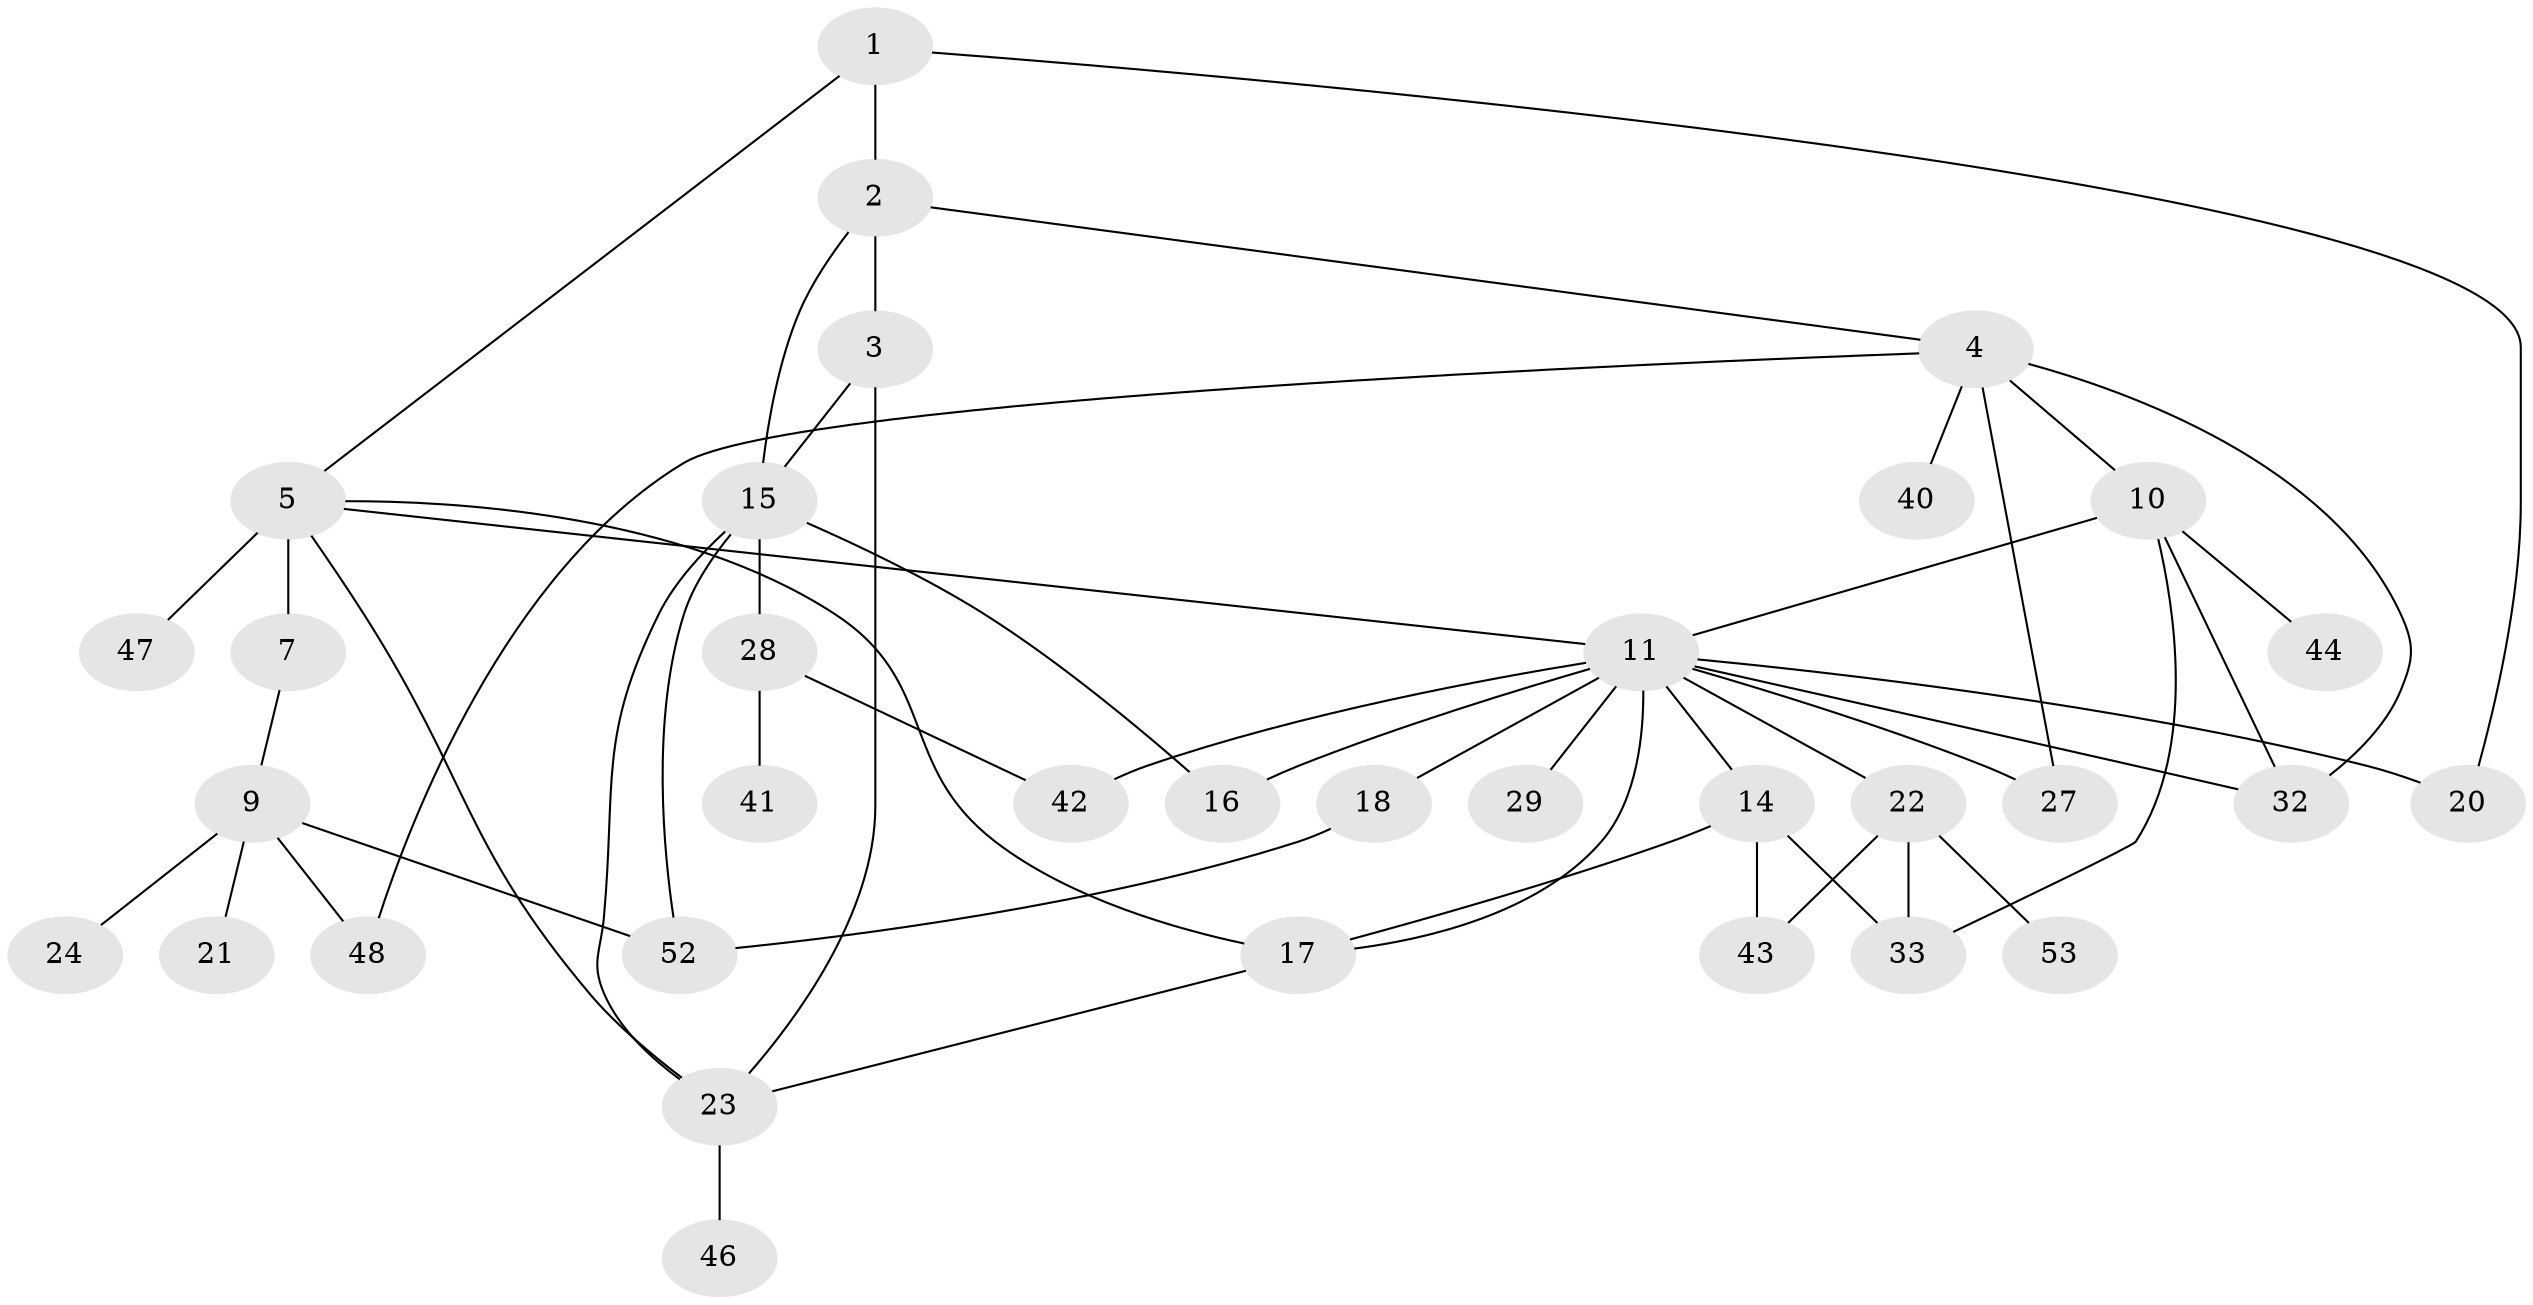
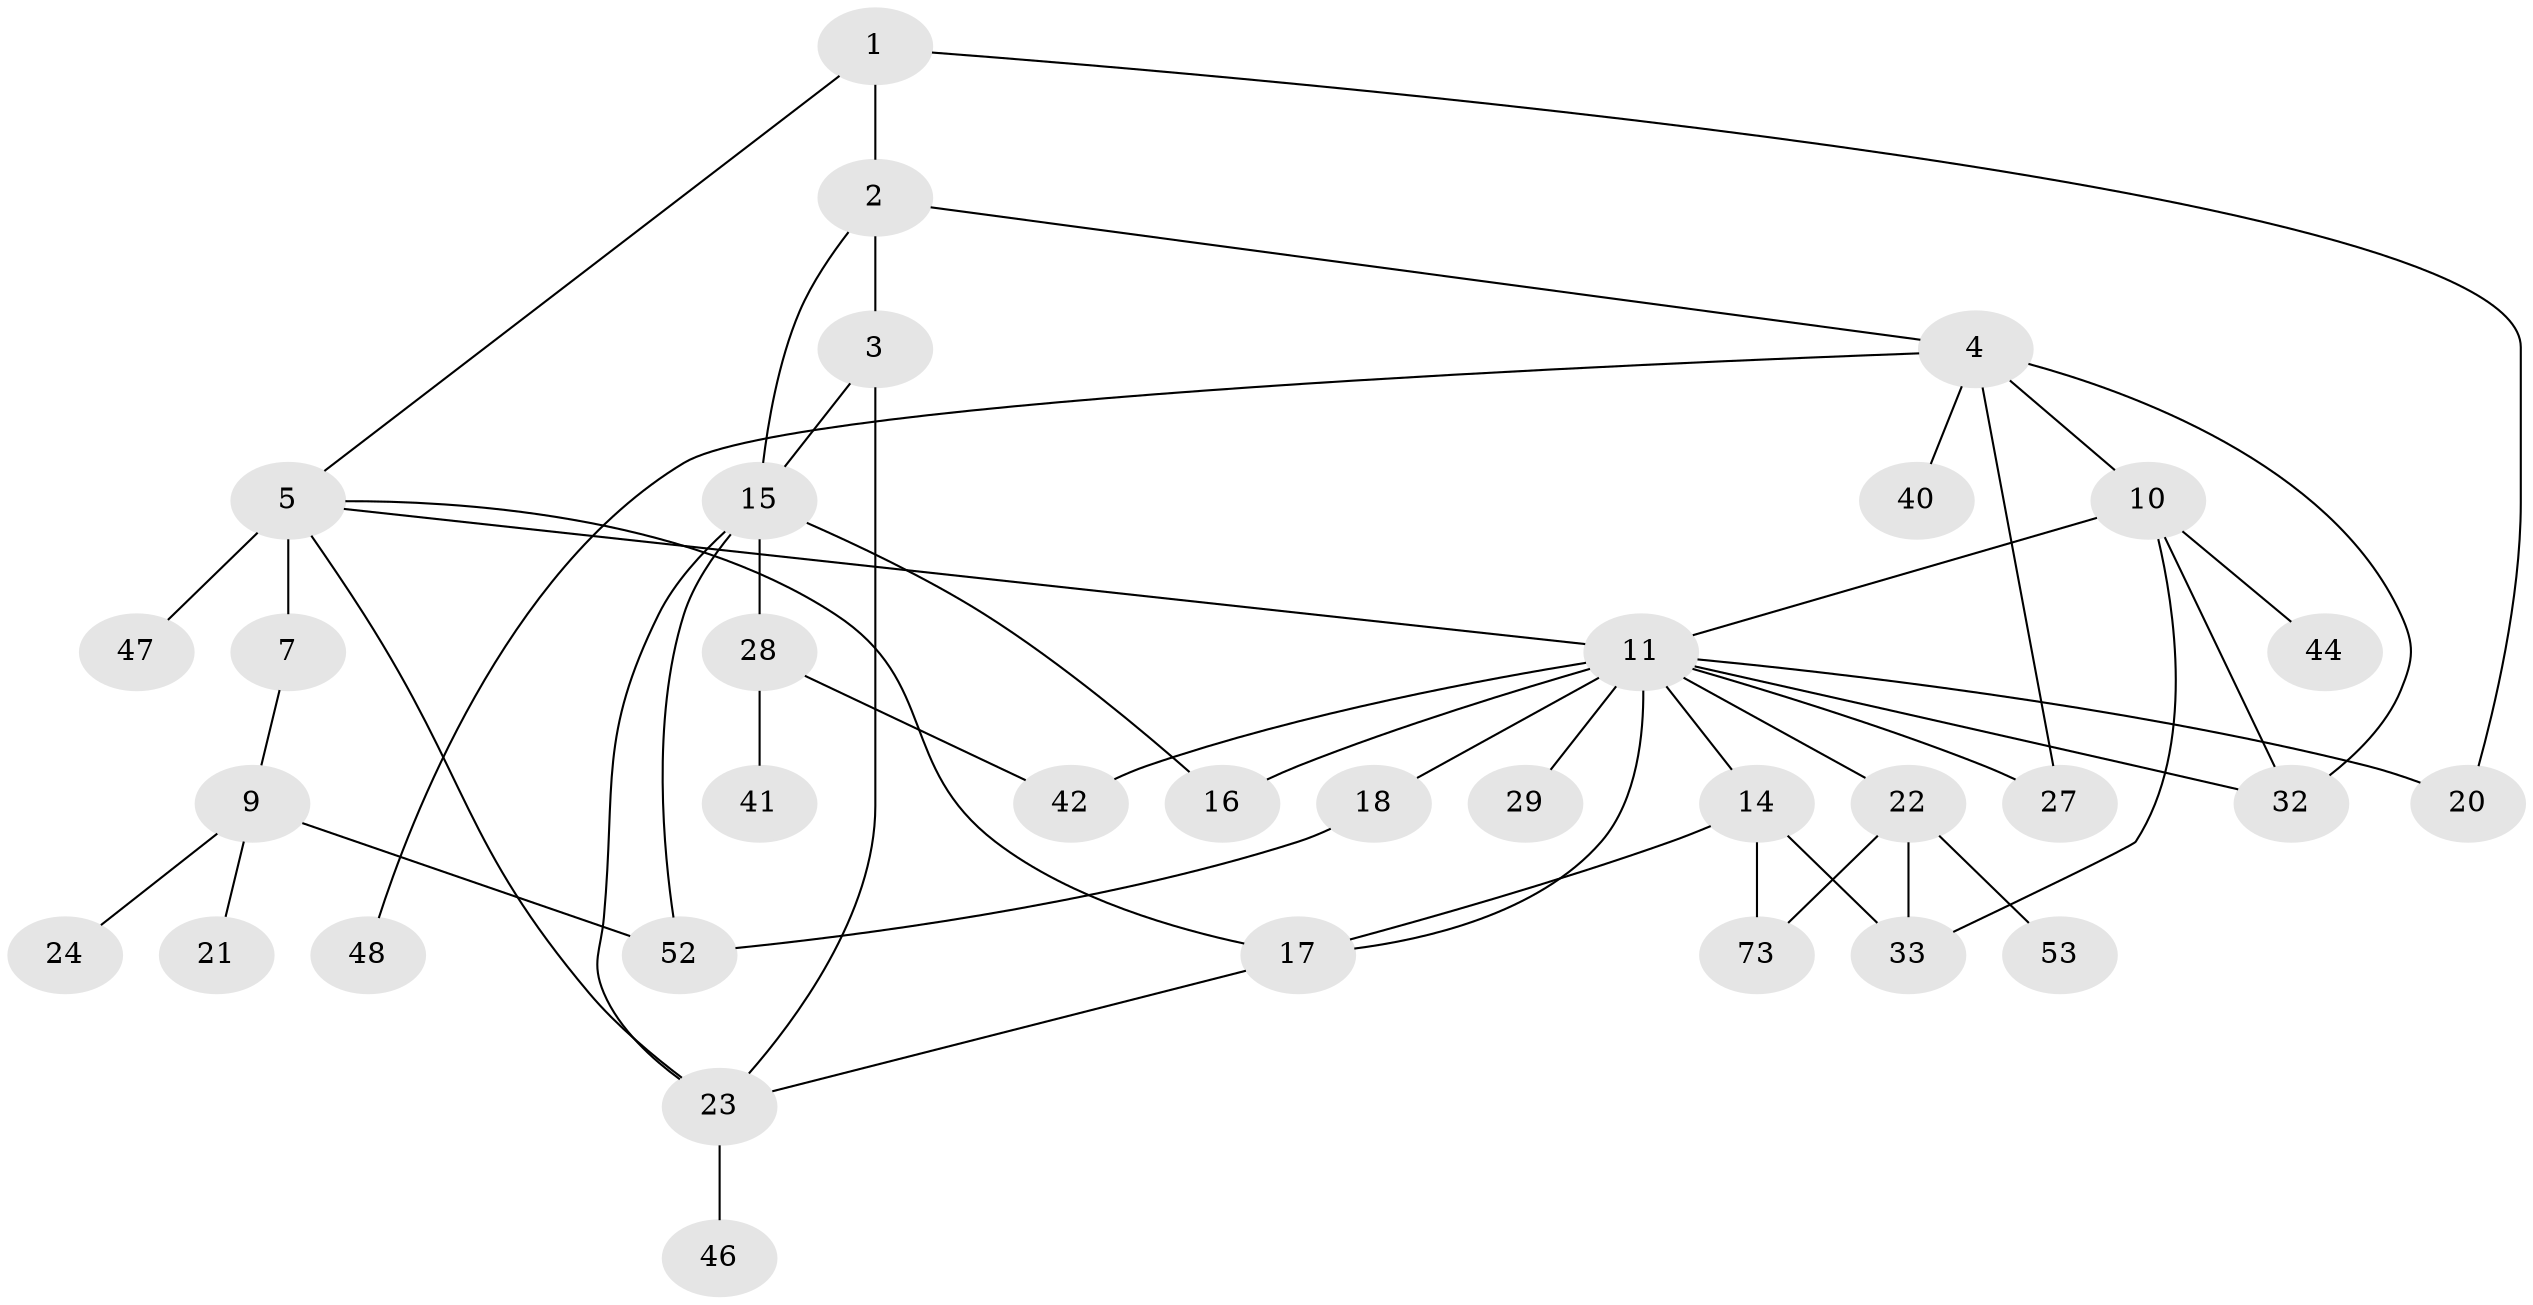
edge "9" -- "48": removed
node "43": label "43" -> "73"
